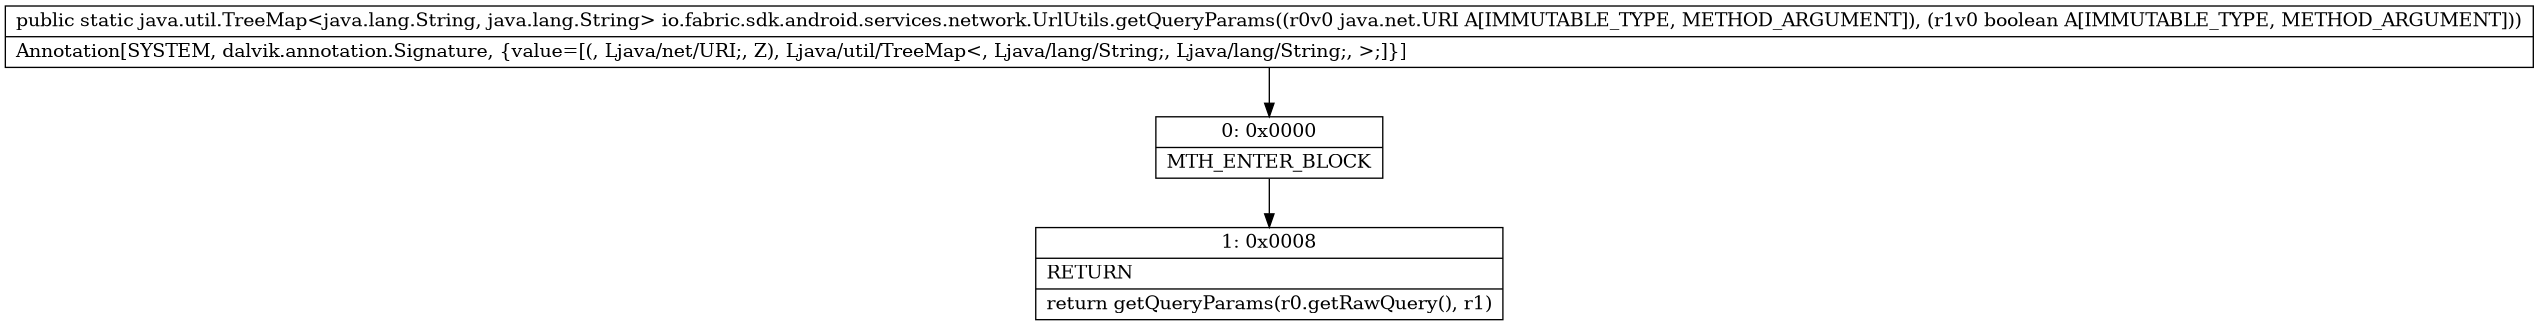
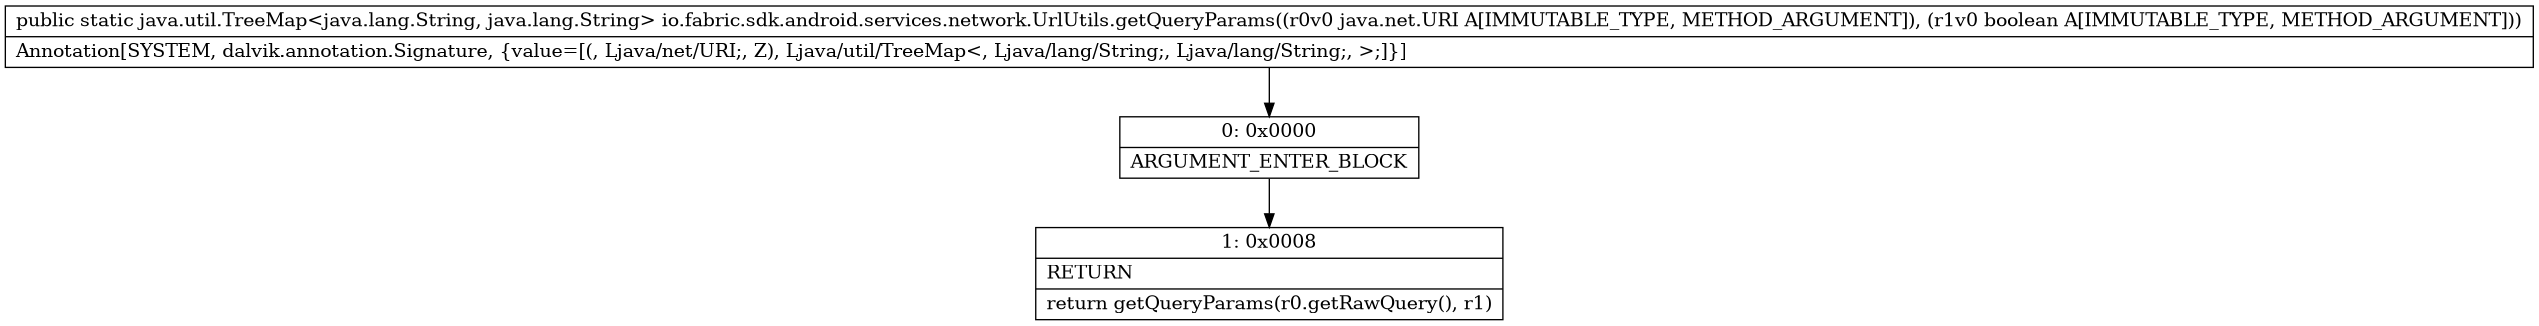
node "0: 0x0000": text "MTH_ENTER_BLOCK" -> "ARGUMENT_ENTER_BLOCK"
